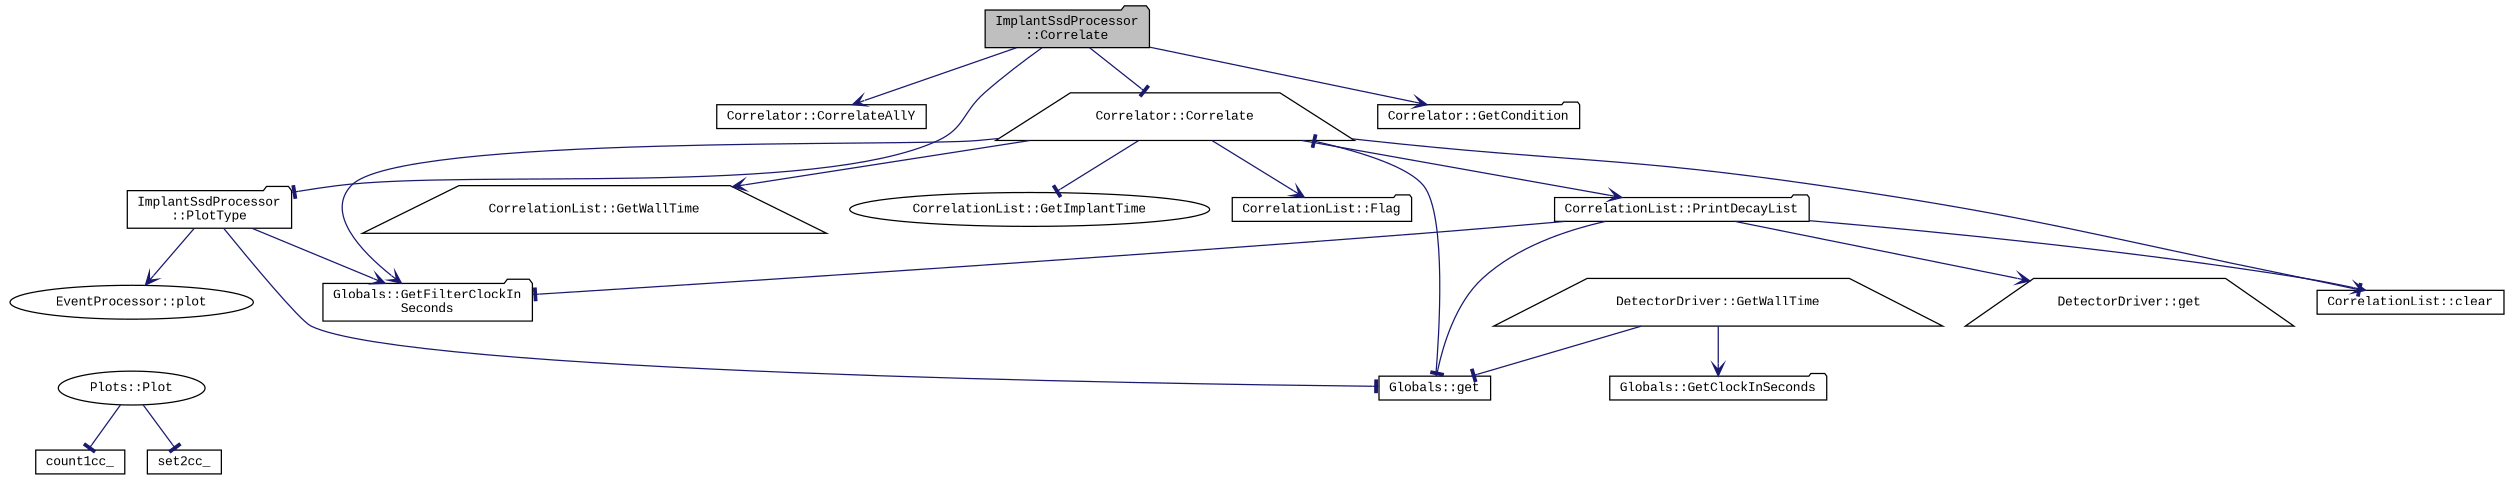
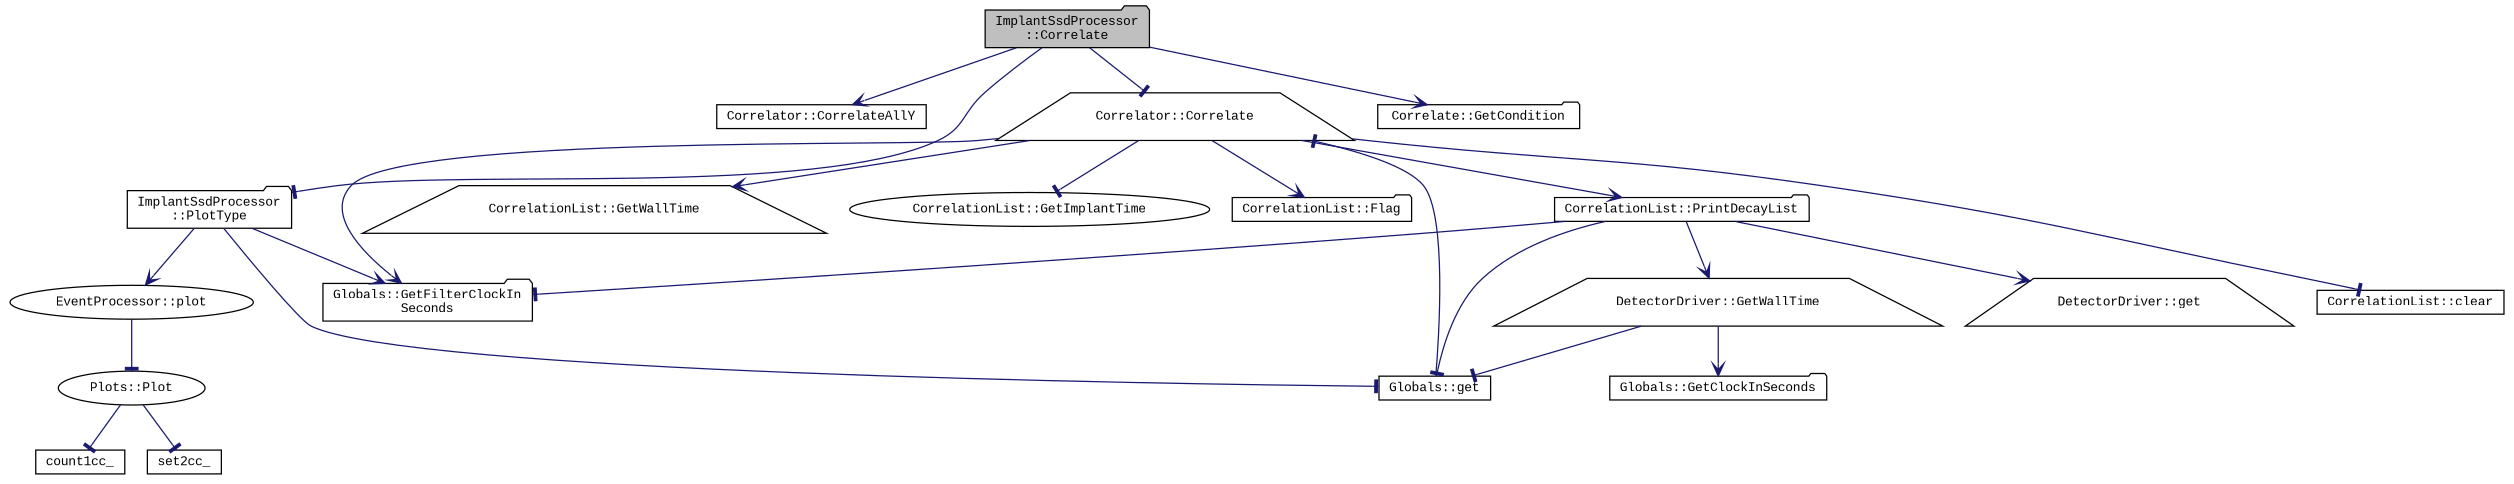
node "Correlator::GetCondition": label "Correlator::GetCondition" -> "Correlate::GetCondition"
edge "CorrelationList::PrintDecayList" -> "CorrelationList::clear": now "CorrelationList::PrintDecayList" -> "DetectorDriver::GetWallTime"
edge "EventProcessor::plot" -> "Plots::Plot": added
